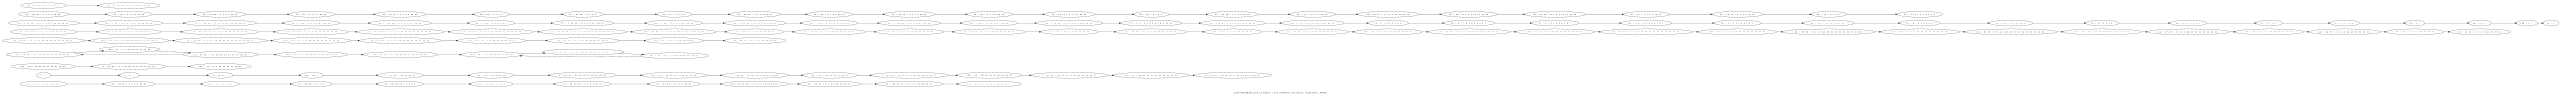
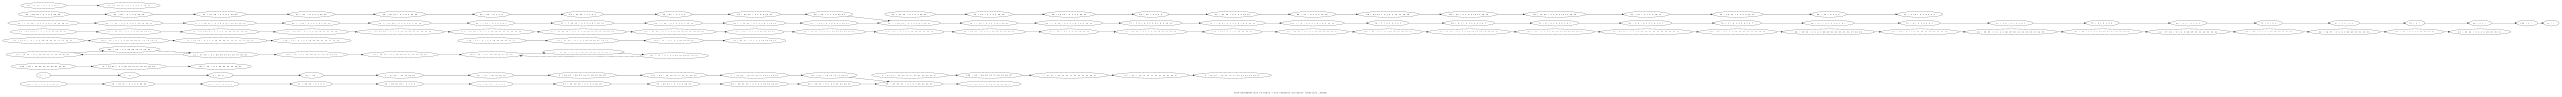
edge "92 | 24 : 0 1 2 3 20 21" -> "45 | 23 24 : 0 1 2 3 20 21": now "92 | 24 : 0 1 2 3 20 21" -> "59 | 7 10 11 : 0 1 2 3 4 5 10 11"
node "16 | 52 53 : 0 1 2 3 28 29 44 45 50 51 52 53": removed
edge "129 | 63 : 28 29 54 55 66 67" -> "6 | 62 63 : 28 29 54 55 60 61 64 65 66 67": now "129 | 63 : 28 29 54 55 66 67" -> "39 | 29 30 31 : 0 1 2 3 24 25 26 27"
